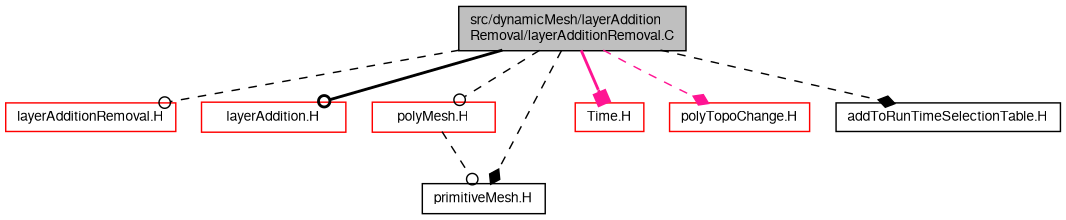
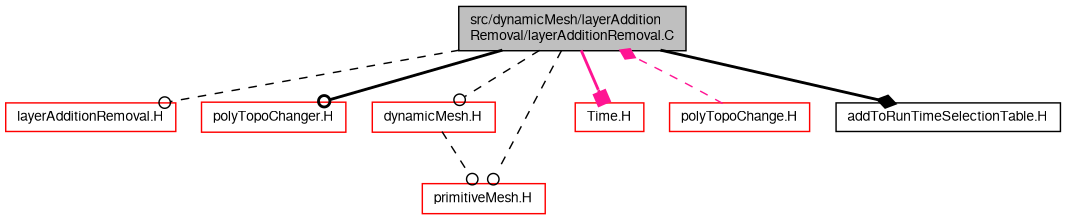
edge "src/dynamicMesh/layerAddition Removal/layerAdditionRemoval.C" -> "polyTopoChange.H": reversed
edge "src/dynamicMesh/layerAddition Removal/layerAdditionRemoval.C" -> "addToRunTimeSelectionTable.H": style dashed -> bold
edge "src/dynamicMesh/layerAddition Removal/layerAdditionRemoval.C" -> "primitiveMesh.H": arrowhead diamond -> odot
node "layerAddition.H": label "layerAddition.H" -> "polyTopoChanger.H"
node "polyMesh.H": label "polyMesh.H" -> "dynamicMesh.H"
node "primitiveMesh.H": color black -> red
